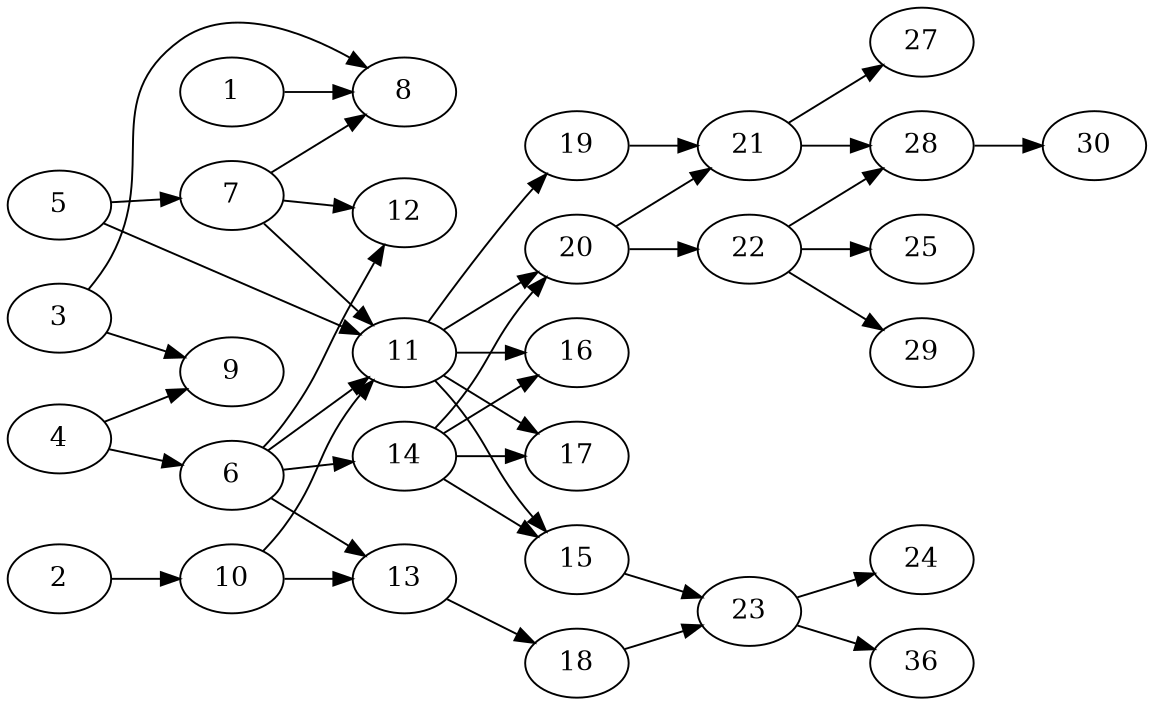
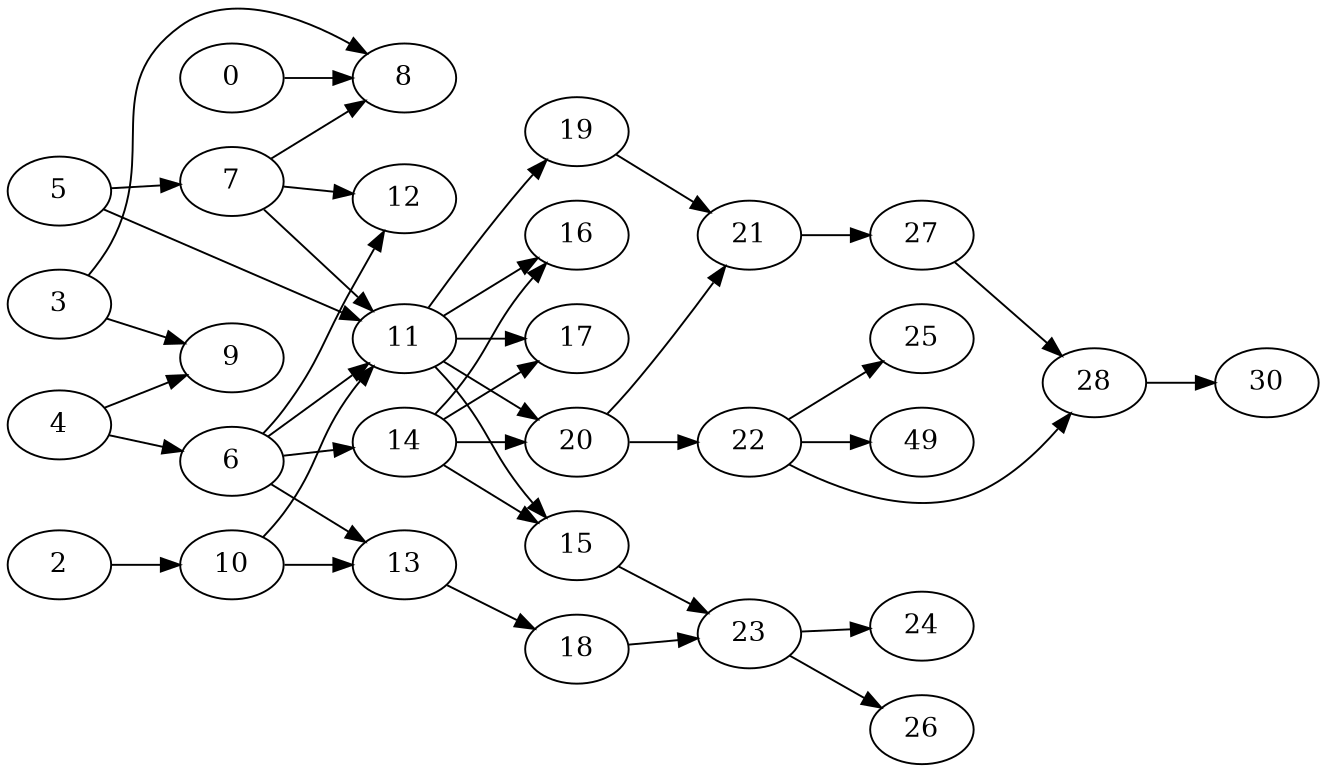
node "1": label "1" -> "0"
edge "21" -> "28": now "27" -> "28"
node "29": label "29" -> "49"
node "36": label "36" -> "26"
